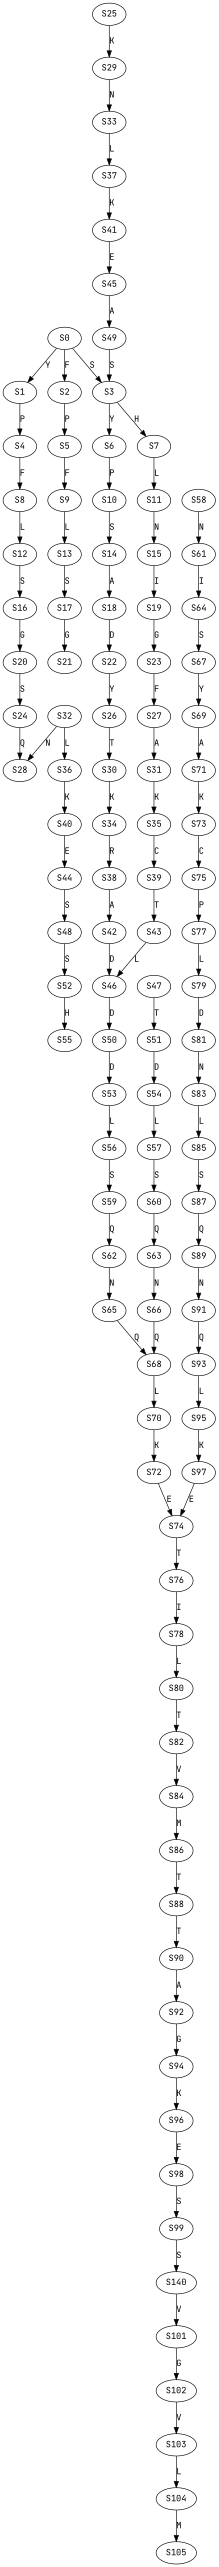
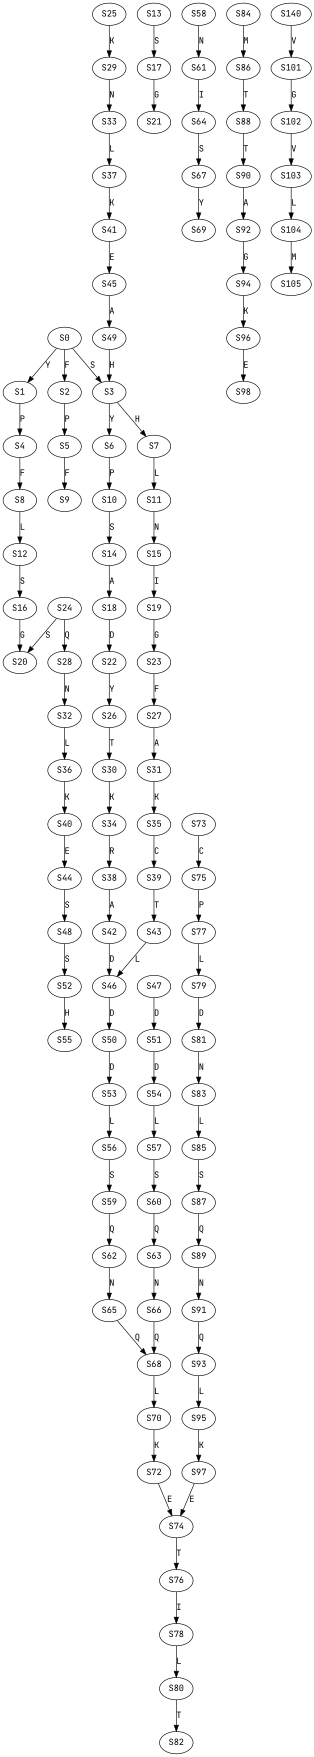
edge "S49" -> "S3": label "S" -> "H"
edge "S9" -> "S13": removed, label "L"
edge "S20" -> "S24": reversed
edge "S32" -> "S28": reversed
node "S71": removed
edge "S47" -> "S51": label "T" -> "D"
edge "S82" -> "S84": removed, label "V"
node "S99": removed
